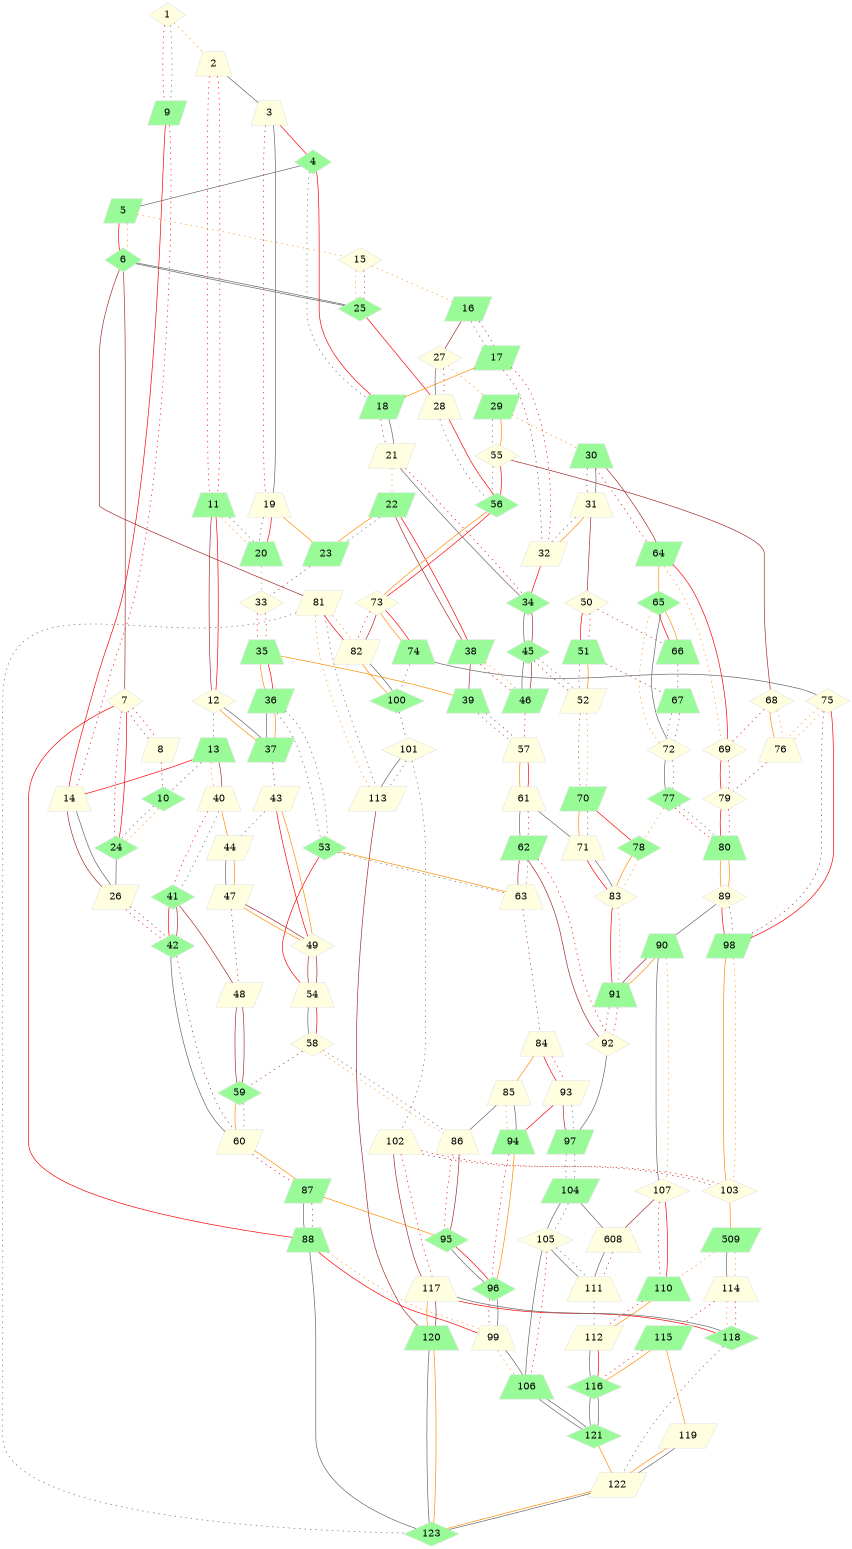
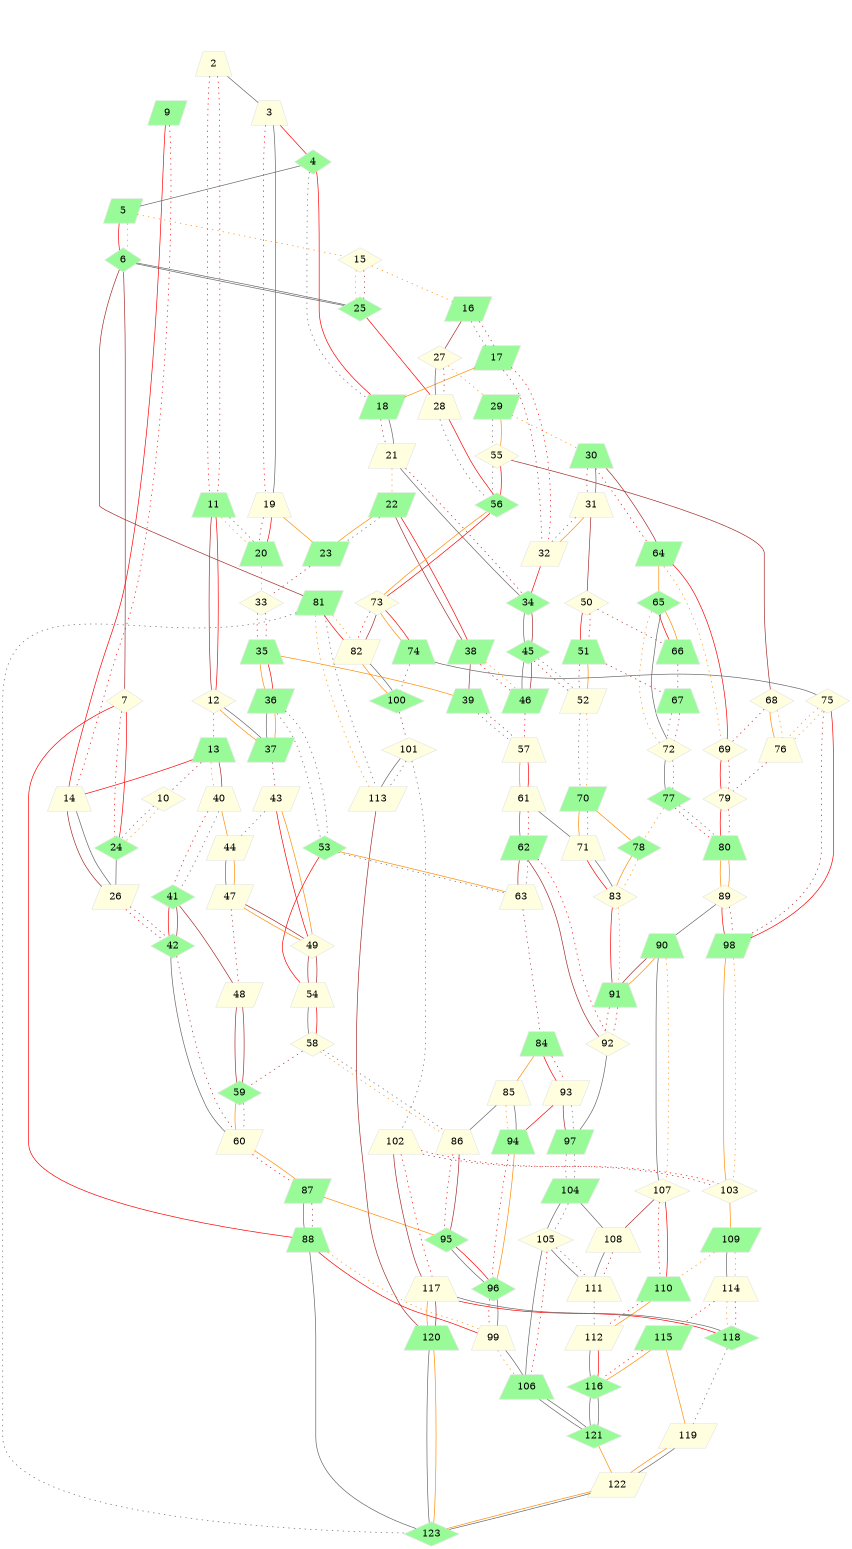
node "1": removed
node "81": fillcolor lightyellow -> palegreen
node "8": removed
node "10": fillcolor palegreen -> lightyellow
edge "70" -- "78": color red -> darkorange
node "84": fillcolor lightyellow -> palegreen
node "608": label "608" -> "108"
node "509": label "509" -> "109"
edge "118" -- "122": now "118" -- "119"
